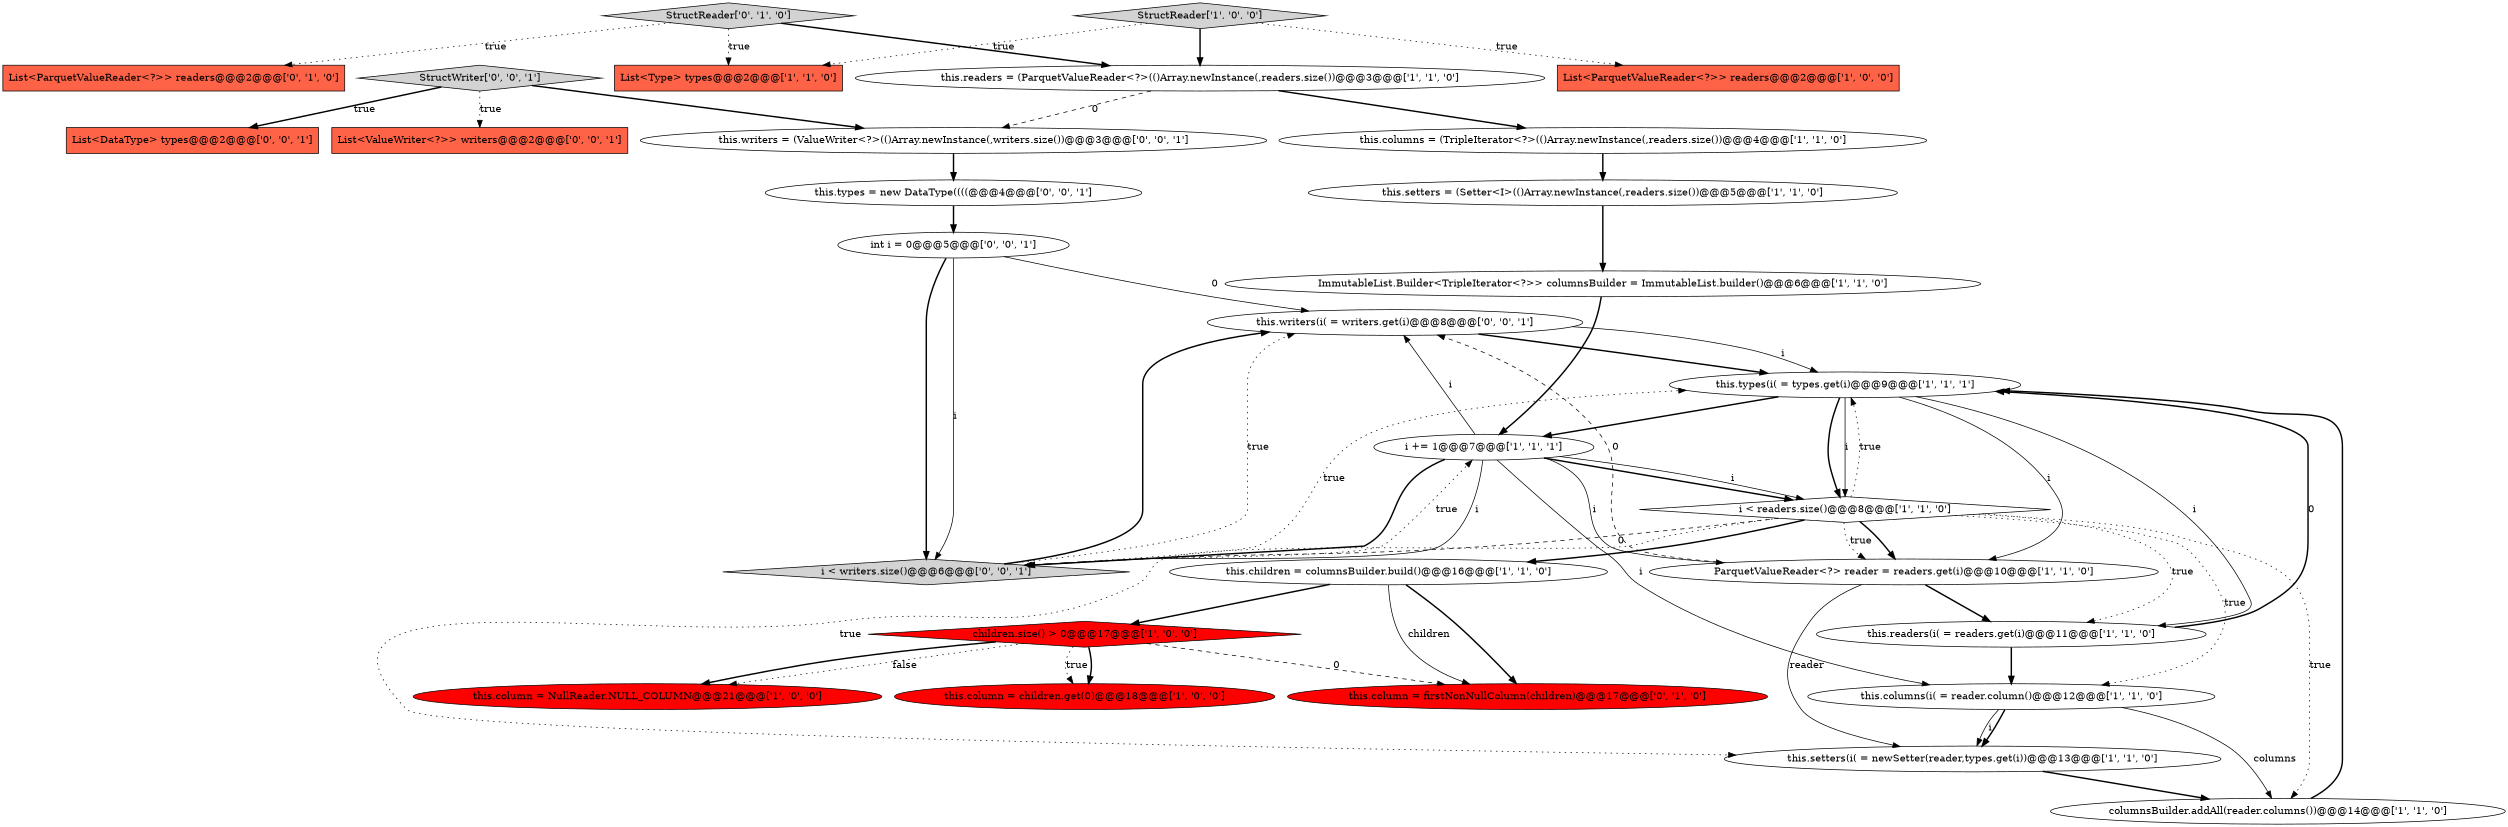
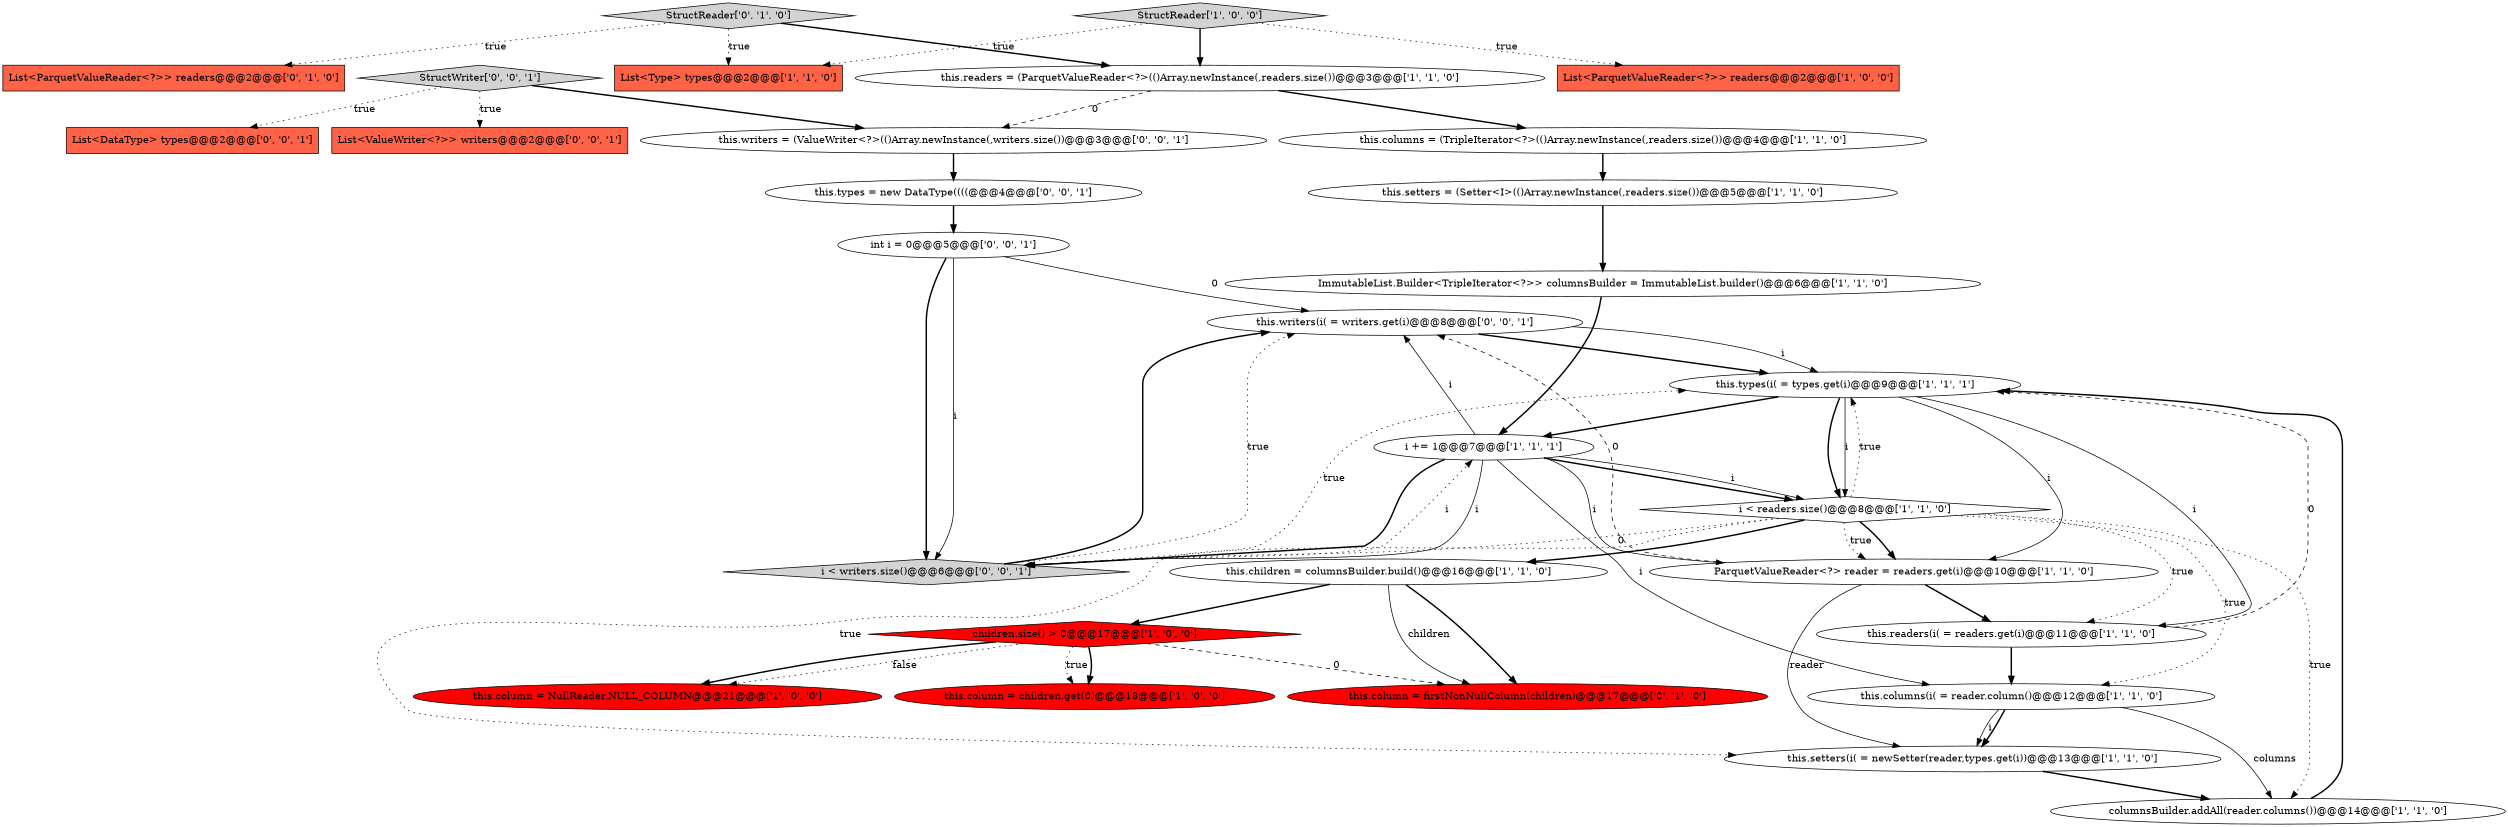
edge "StructWriter['0', '0', '1']" -> "List<DataType> types@@@2@@@['0', '0', '1']": style bold -> dotted
edge "this.readers(i( = readers.get(i)@@@11@@@['1', '1', '0']" -> "this.types(i( = types.get(i)@@@9@@@['1', '1', '1']": style bold -> dashed
edge "i < writers.size()@@@6@@@['0', '0', '1']" -> "i += 1@@@7@@@['1', '1', '1']": label "true" -> "i"
edge "i < readers.size()@@@8@@@['1', '1', '0']" -> "i < writers.size()@@@6@@@['0', '0', '1']": style dashed -> dotted
